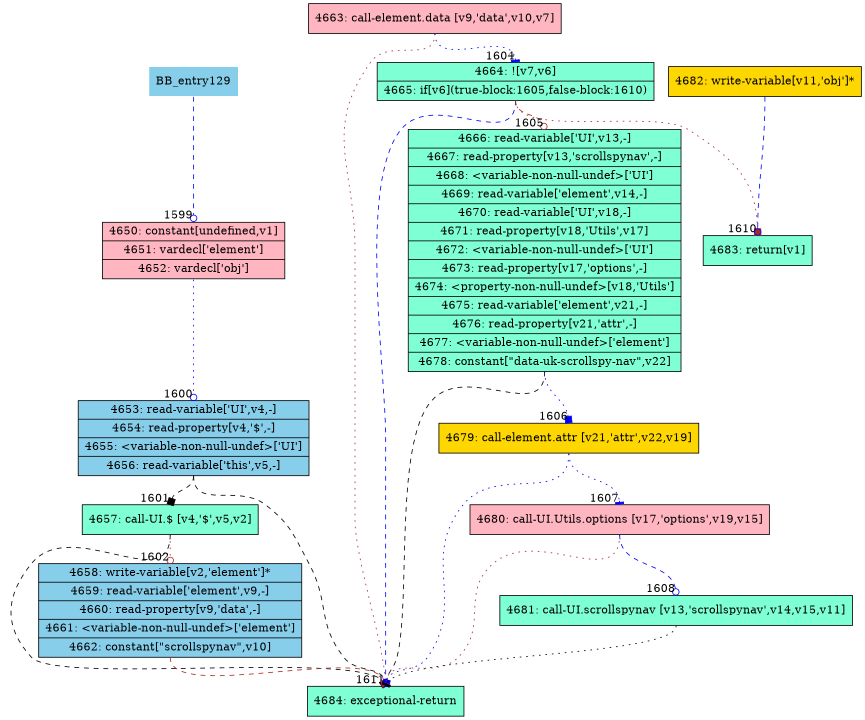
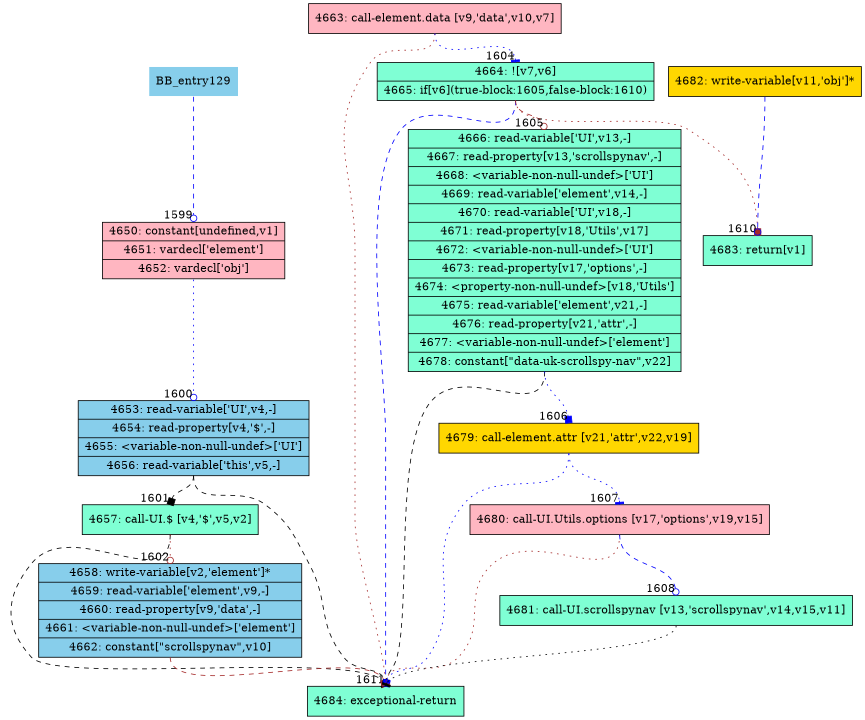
edge "4666: read-variable['UI',v13,-]" -> "4684: exceptional-return": arrowhead odot -> box
edge "4657: call-UI.$ [v4,'$',v5,v2]" -> "4684: exceptional-return": arrowhead box -> tee
